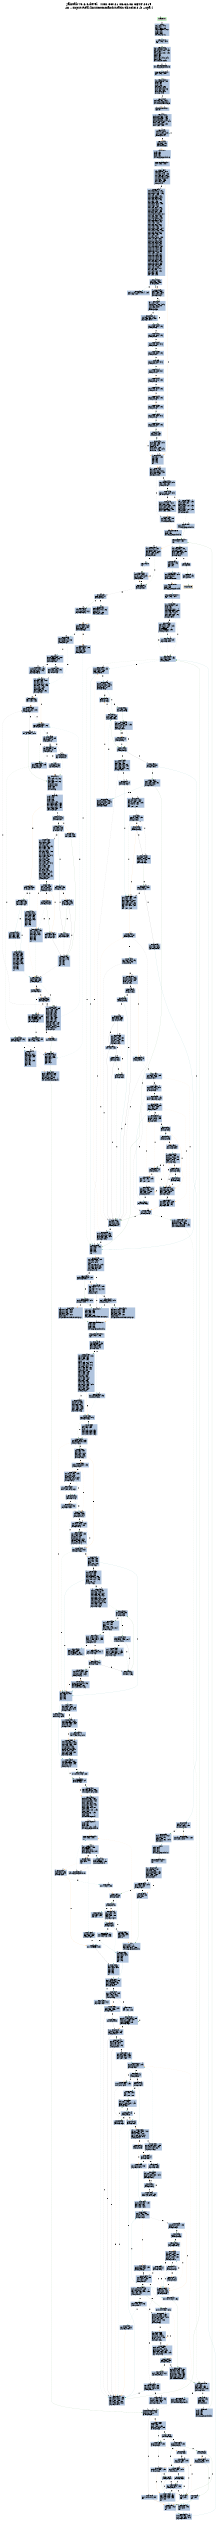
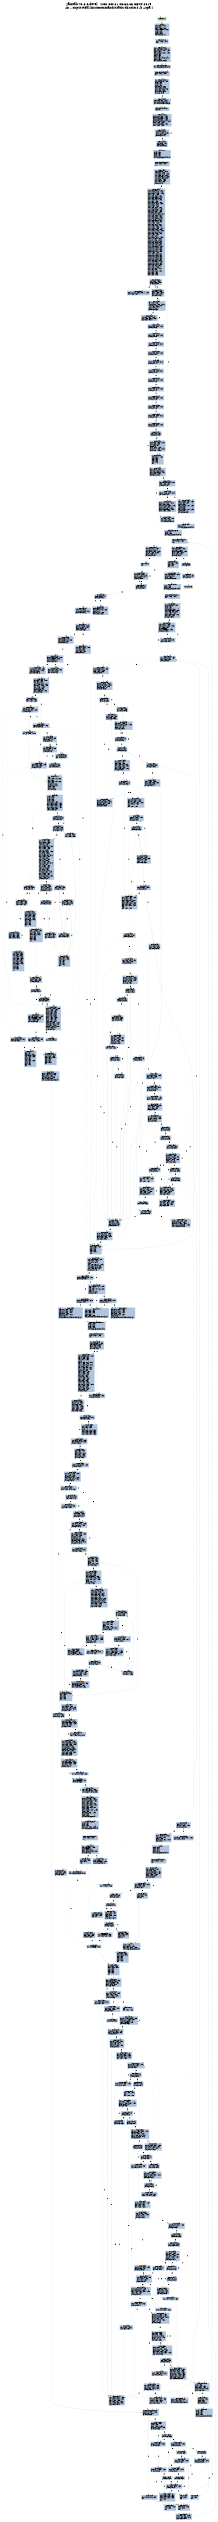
edge "0x0807e895 cmpl 0xc(%eax), %edx jle 0x0807e8d8" -> "0x0807e89a cmpl 0x14(%eax), %edx jl 0x0807e8c0": now "0x0807e893 jae 0x0807e8a8" -> "0x0807e89a cmpl 0x14(%eax), %edx jl 0x0807e8c0"
